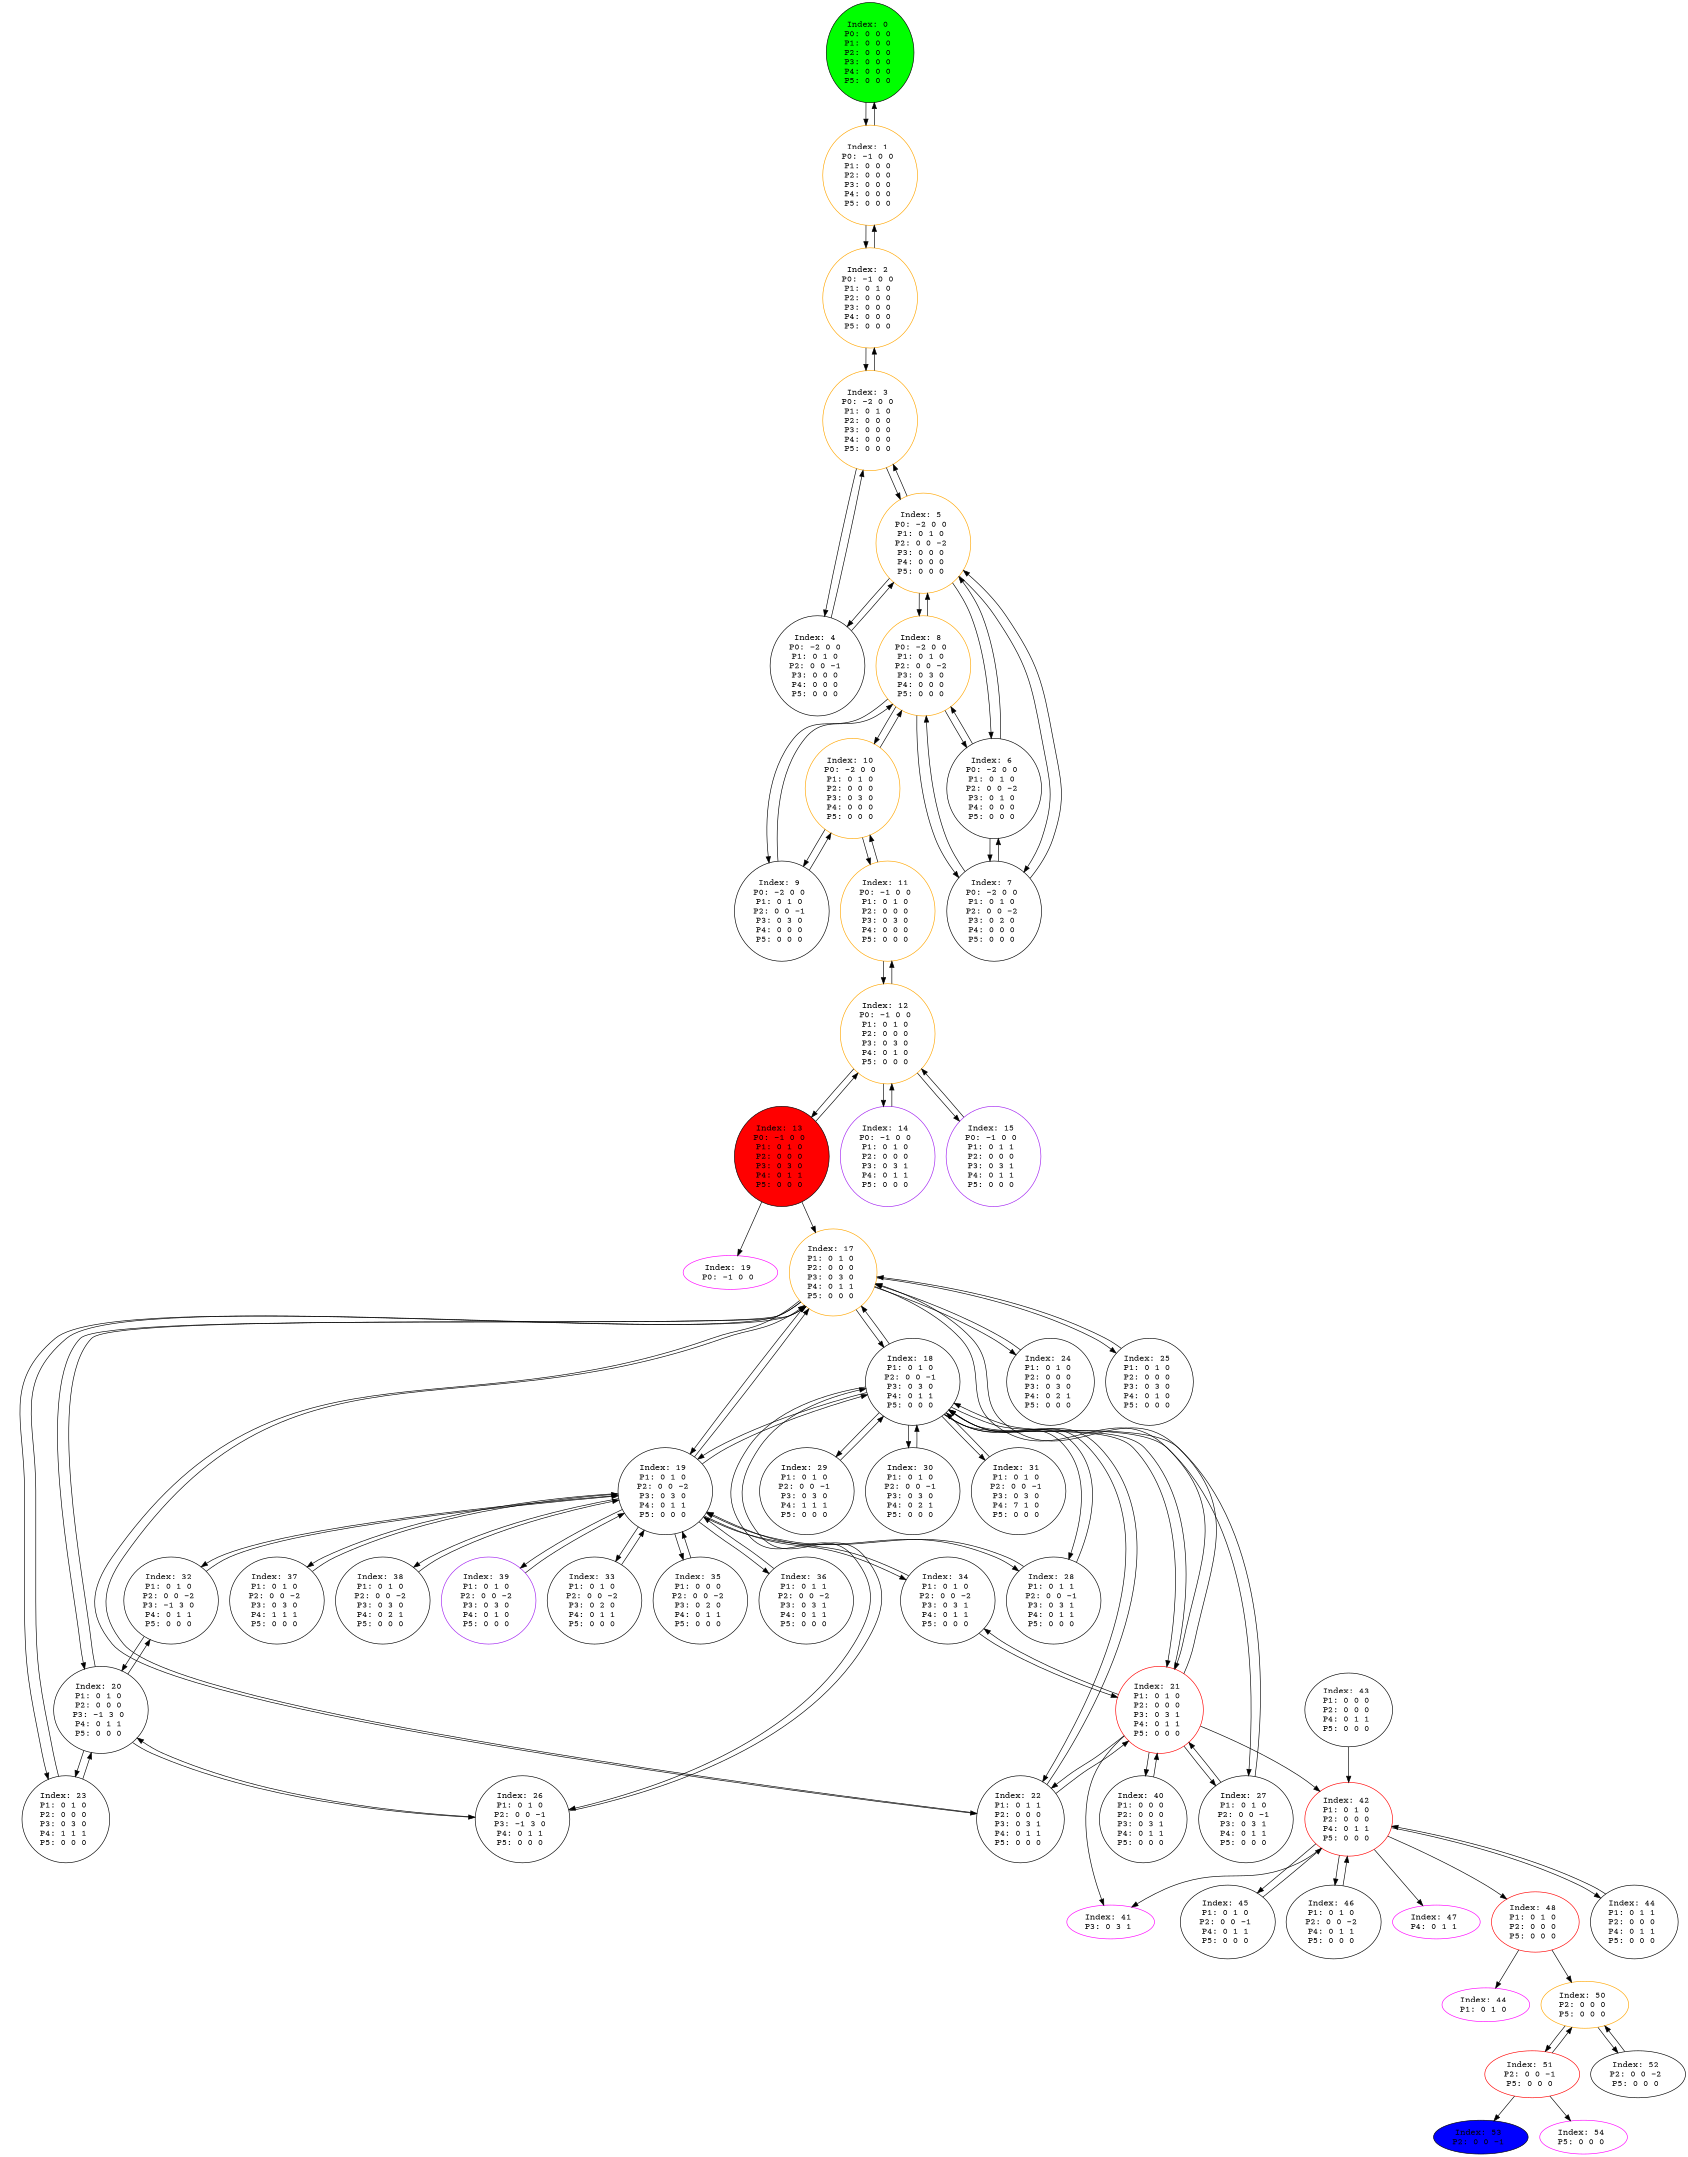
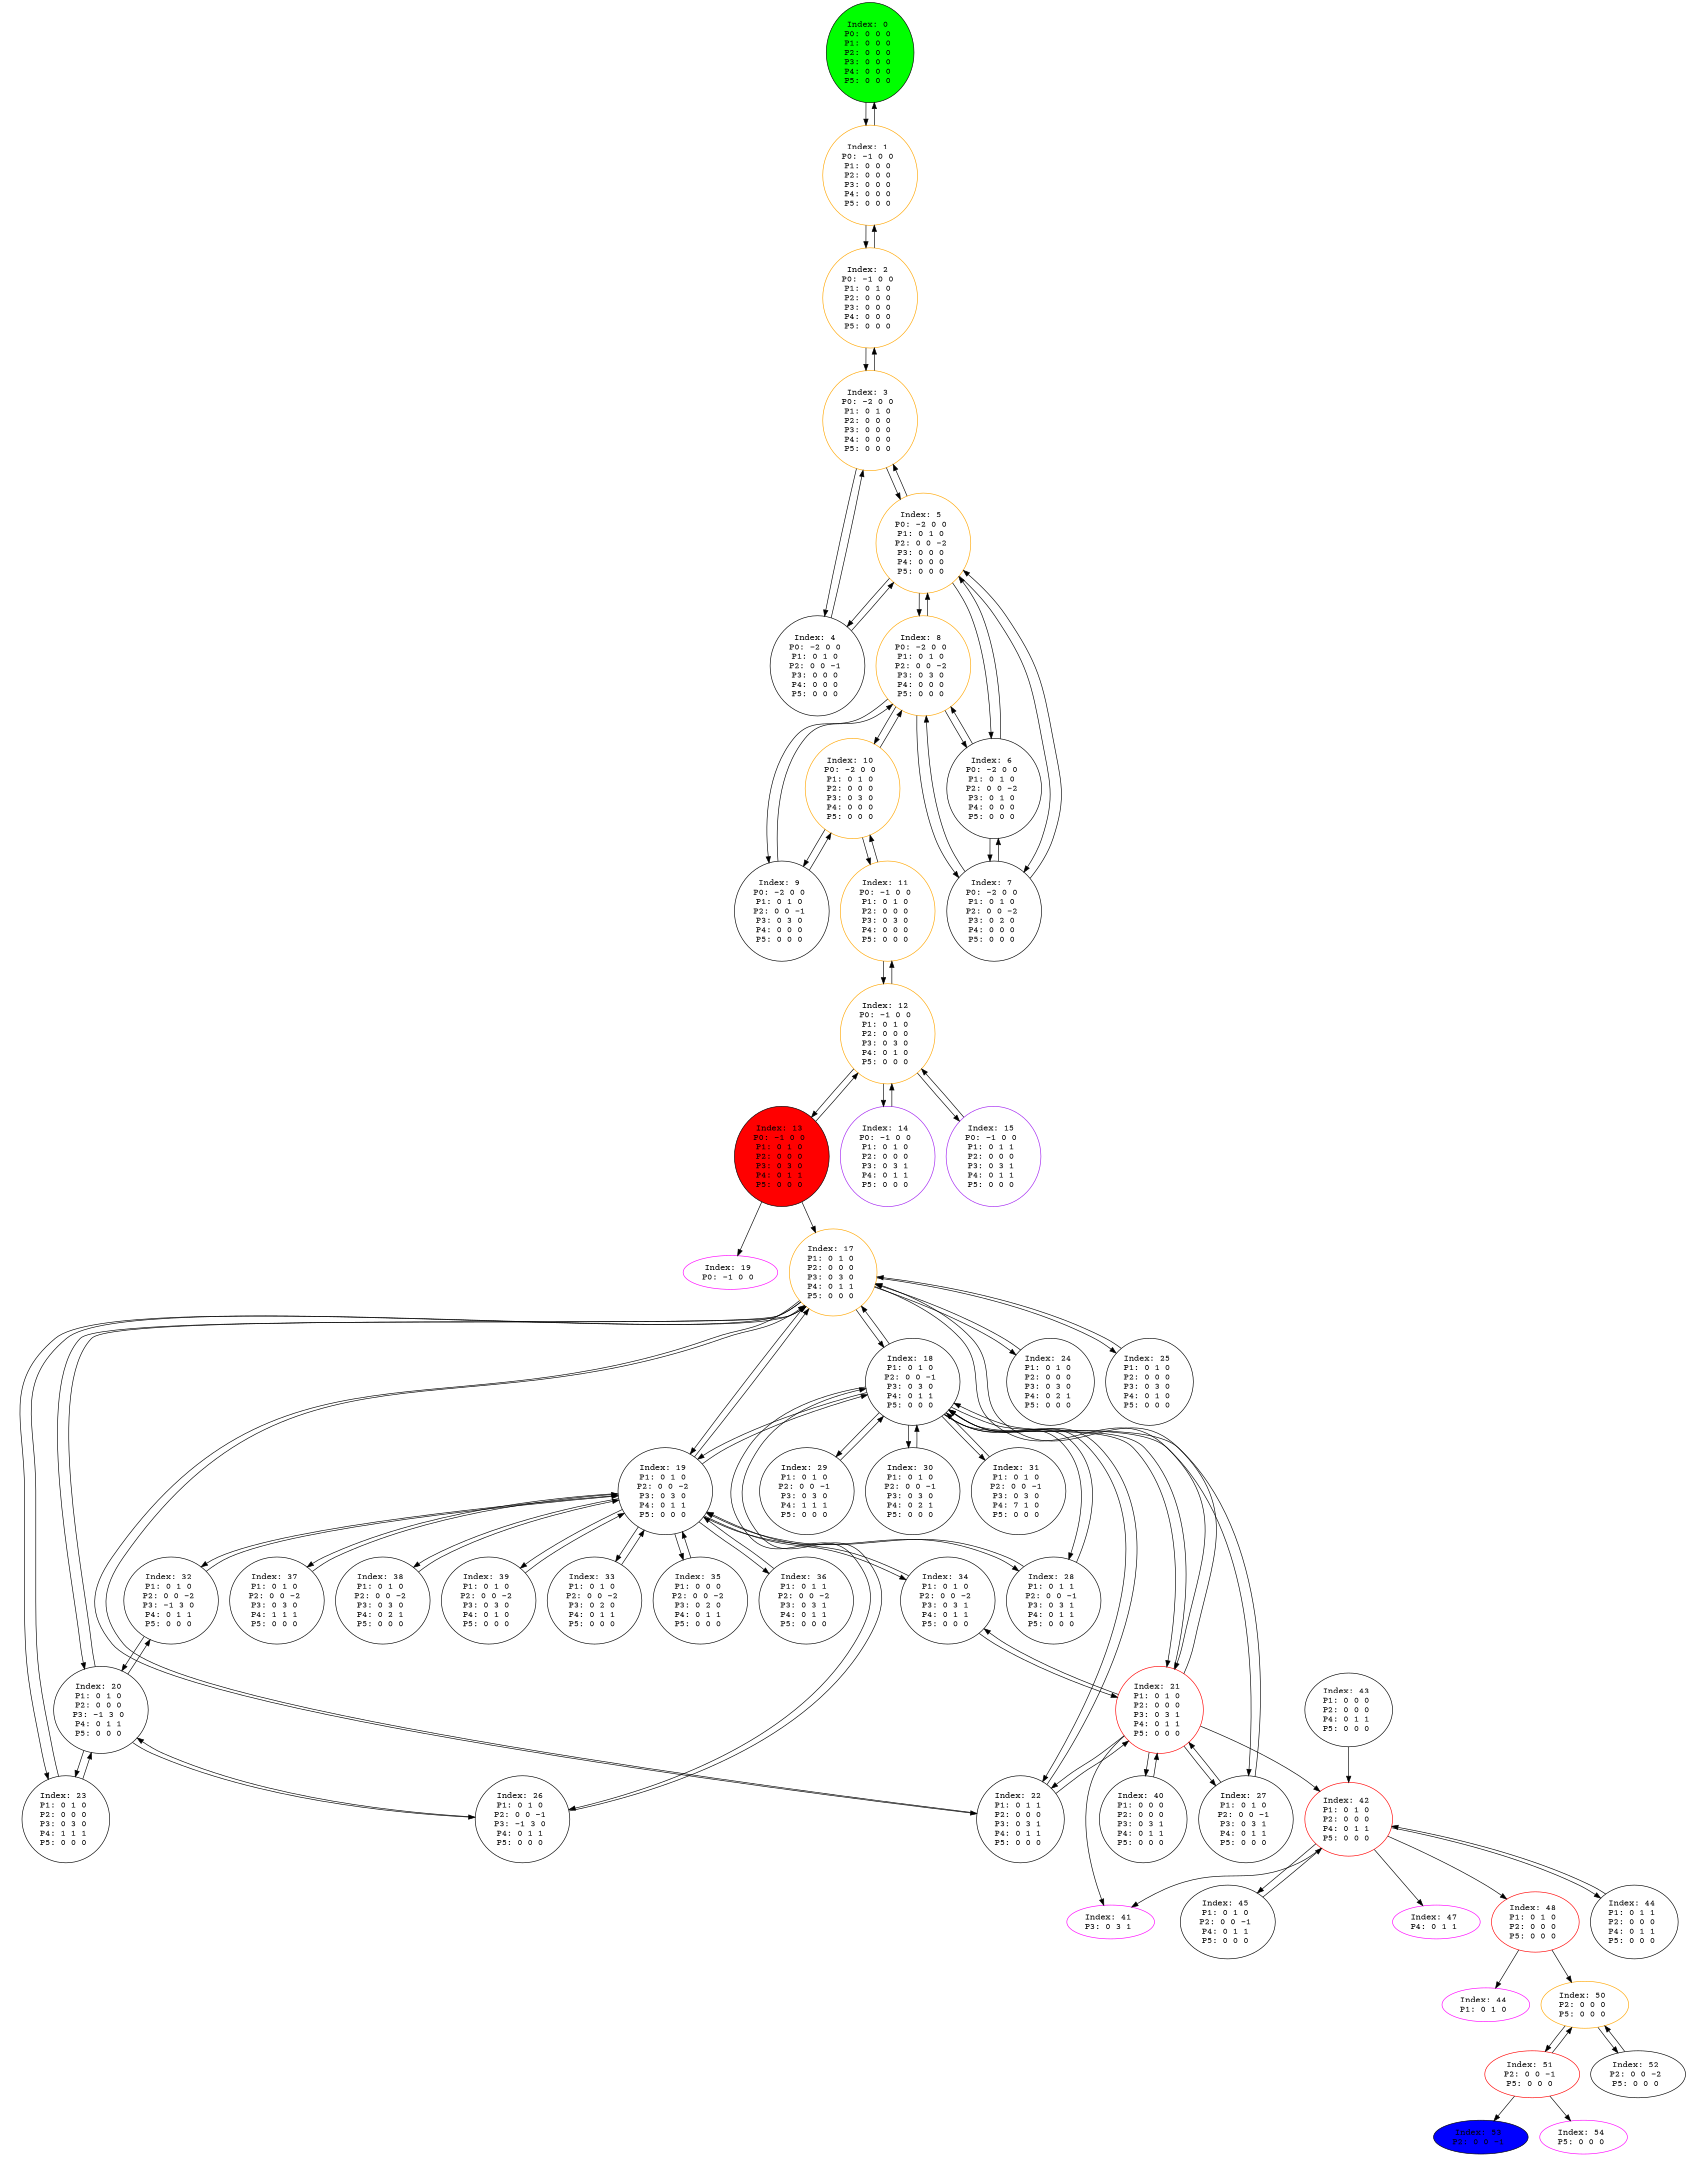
node "Index: 39 P1: 0 1 0 P2: 0 0 -2 P3: 0 3 0 P4: 0 1 0 P5: 0 0 0": color purple -> black
node "Index: 46 P1: 0 1 0 P2: 0 0 -2 P4: 0 1 1 P5: 0 0 0": removed
